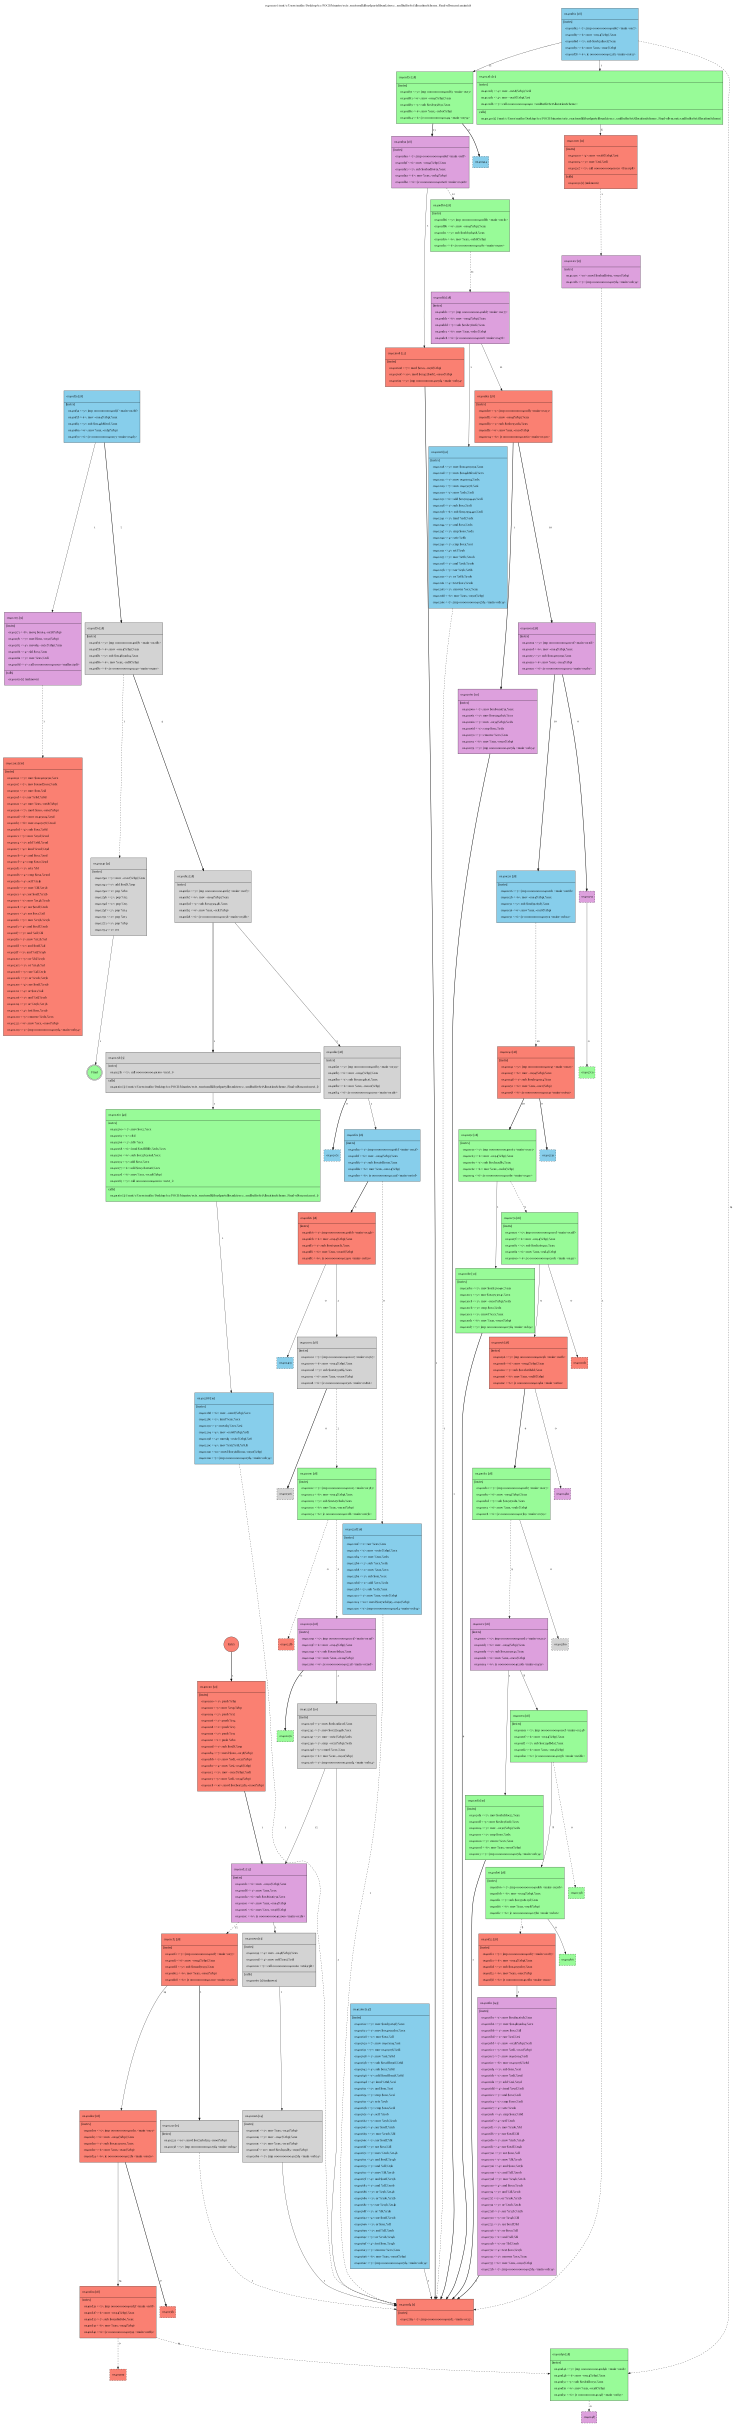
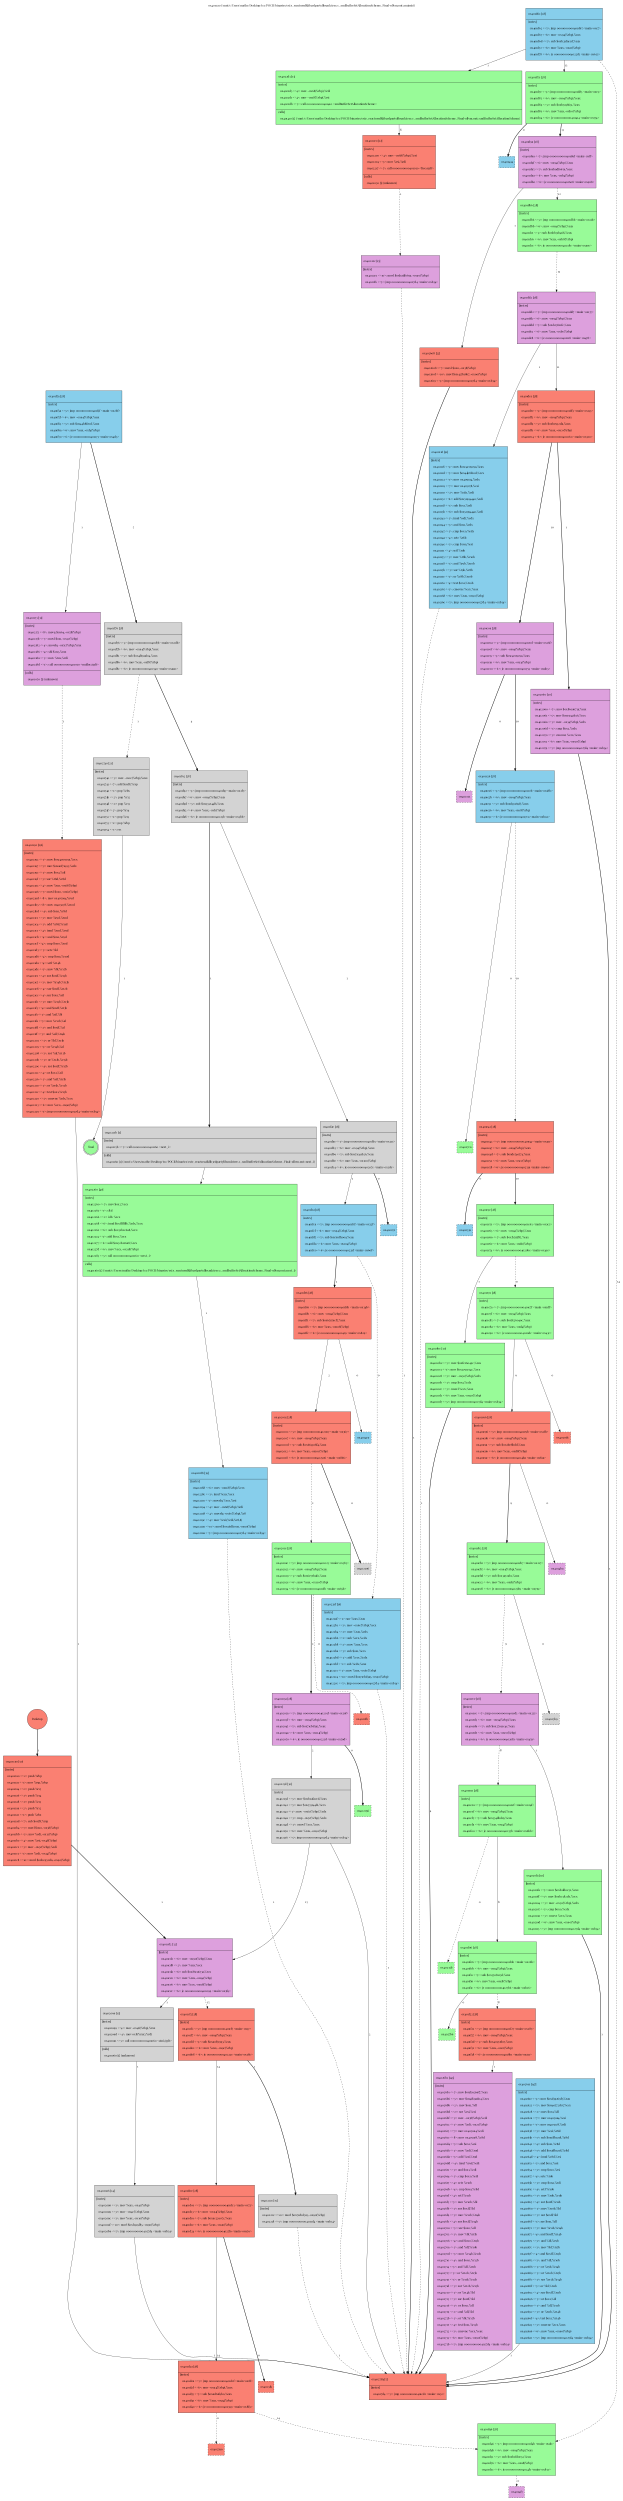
edge "0x402755" -> "0x4027ca": now "0x401e26 [28]" -> "0x4027ca"
node "0x402002 [28]": fillcolor lightgrey -> salmon
edge "0x40201e [28]" -> "0x40203a [28]": style dashed -> bold
node "Entry": label "Entry" -> "Desktop"
edge "0x401ece [28]" -> "0x401eea [28]": style solid -> dashed
edge "0x402192 [156]" -> "0x4027d4 [5]": added, label "1"
